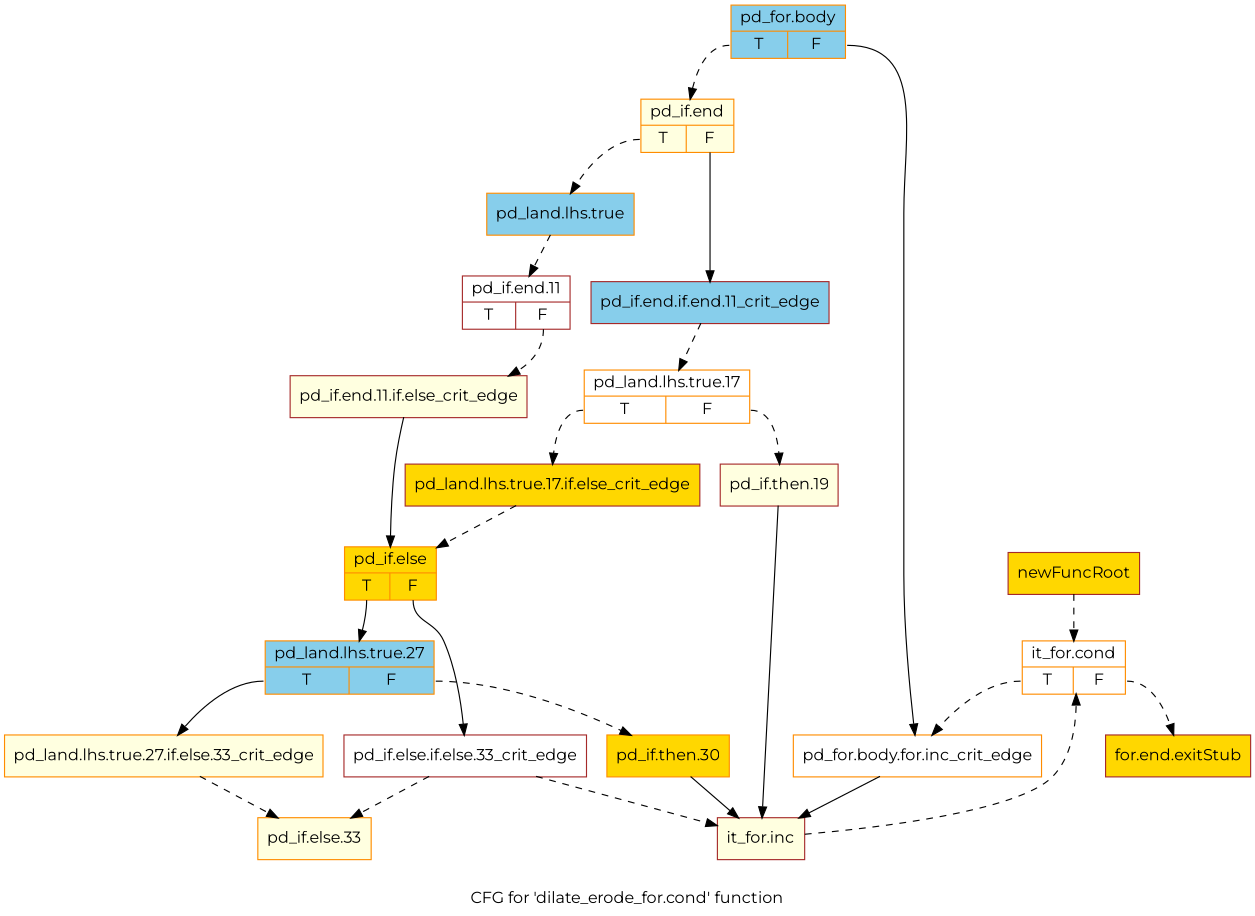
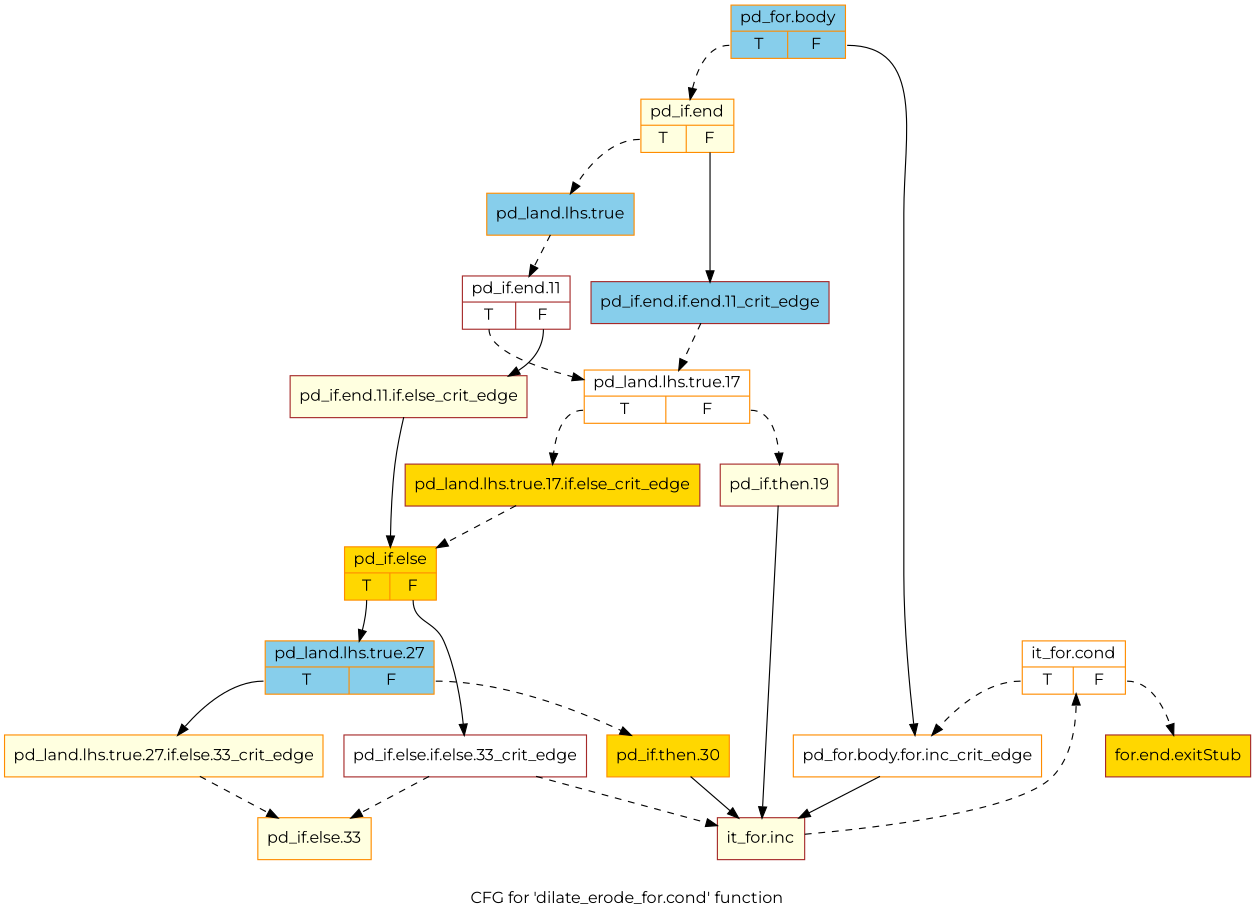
edge "pd_if.end.11" -> "pd_if.end.11.if.else_crit_edge": style dashed -> solid
edge "pd_if.end.11" -> "pd_land.lhs.true.17": added
node "newFuncRoot": removed
